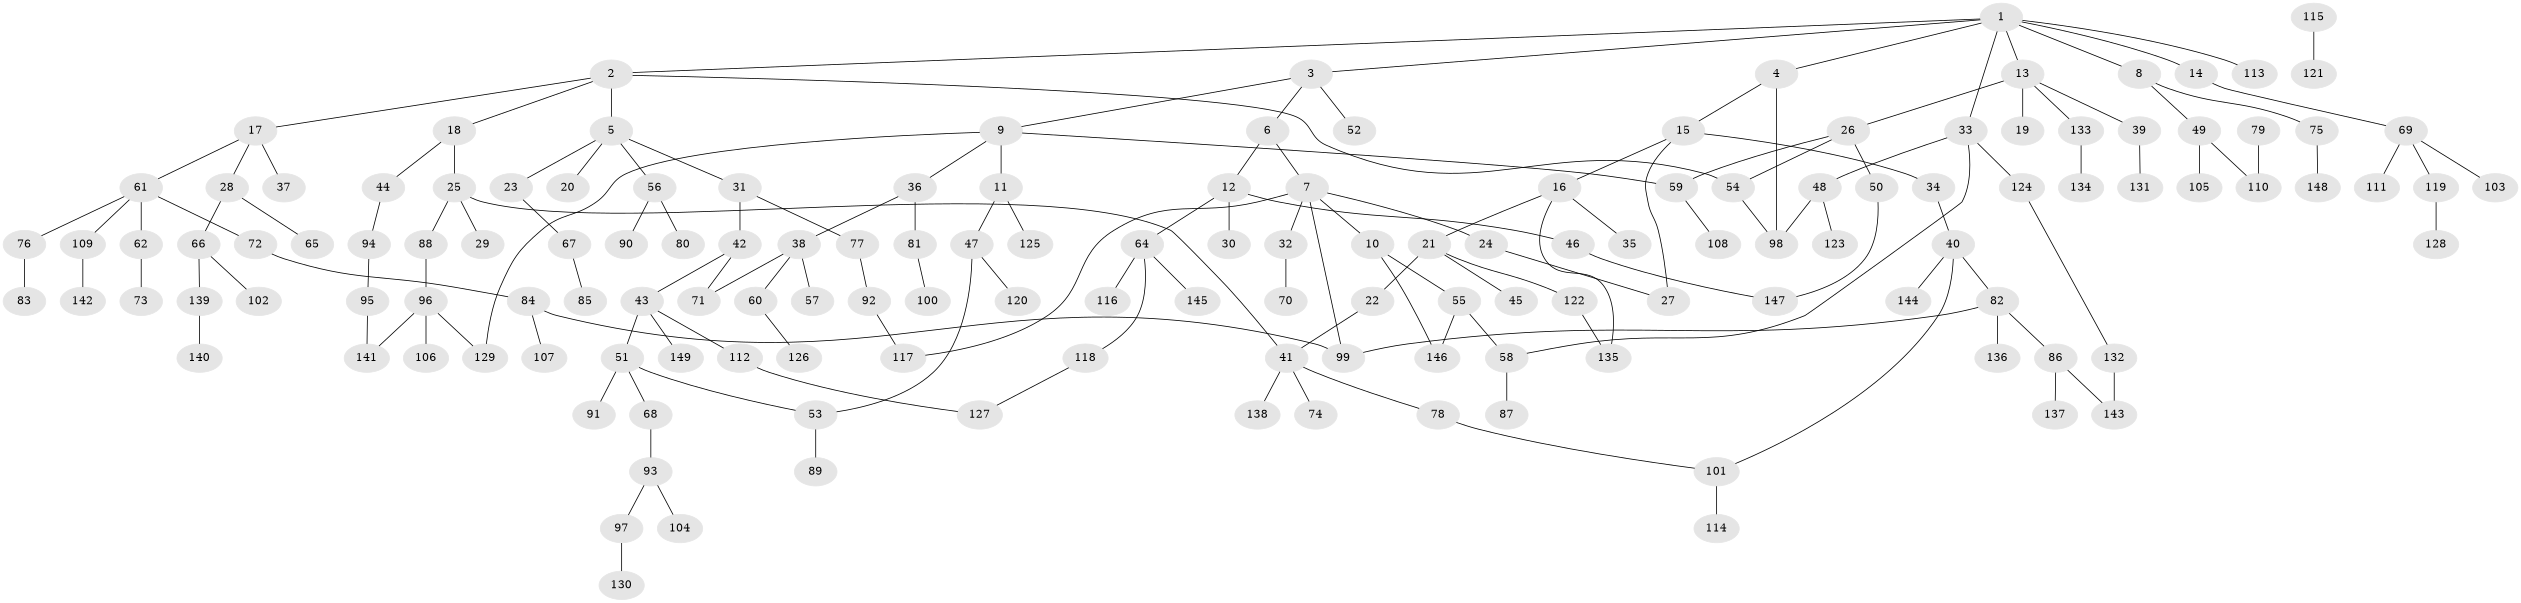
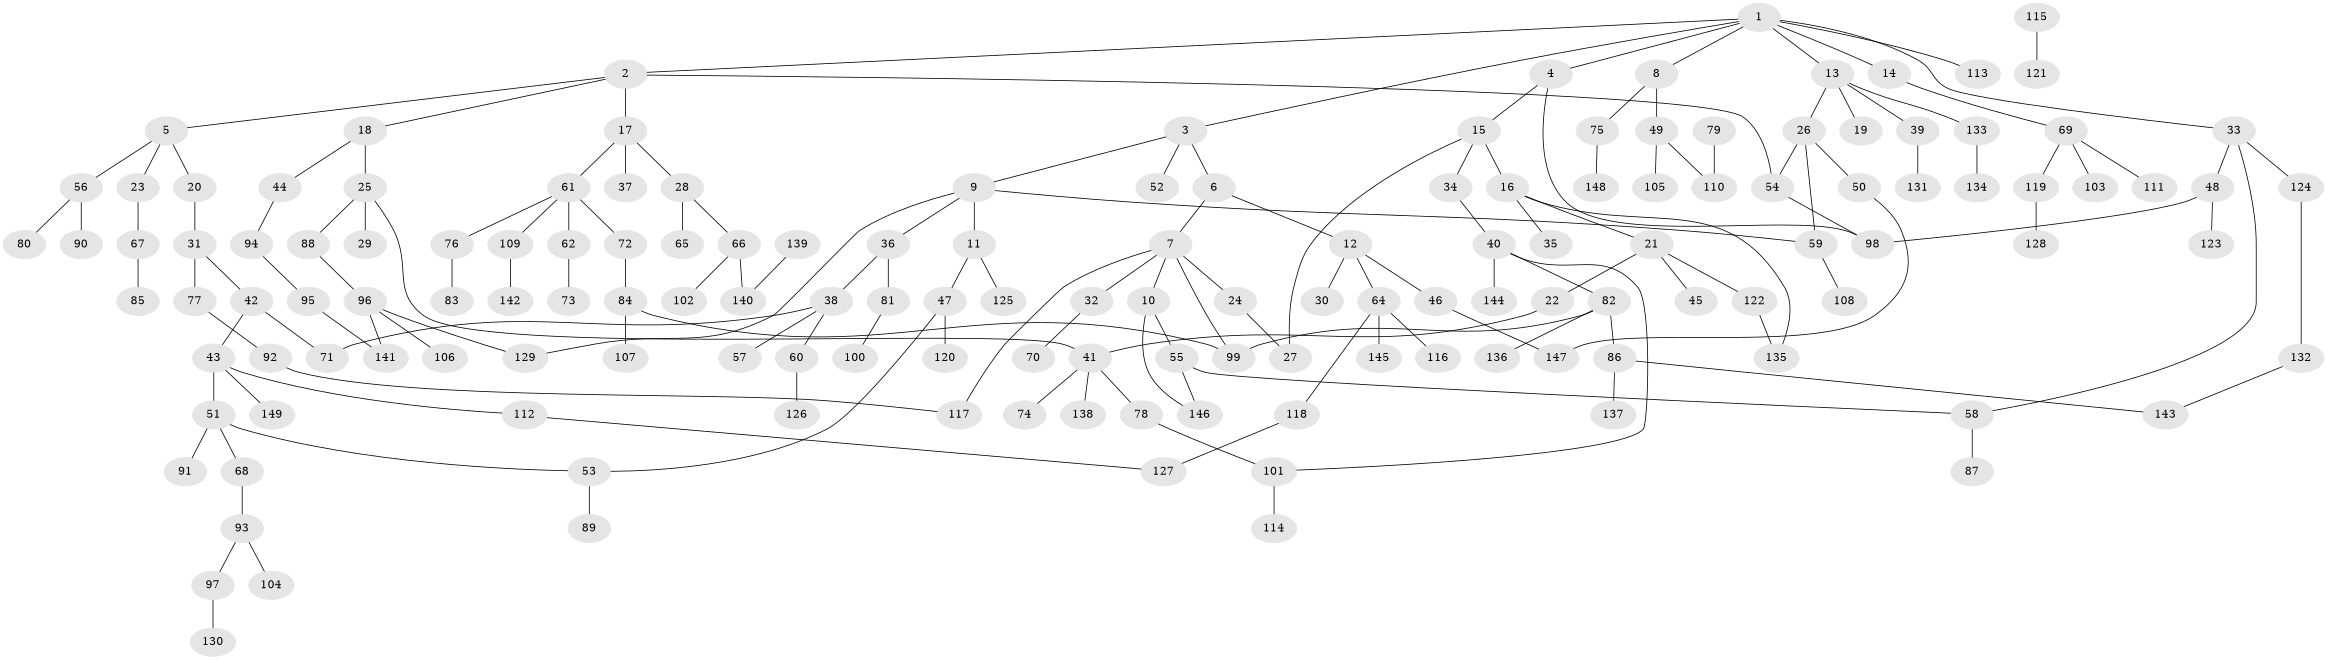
edge "5" -- "31": now "20" -- "31"
edge "66" -- "139": now "66" -- "140"
